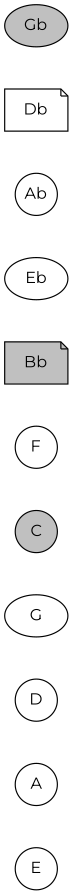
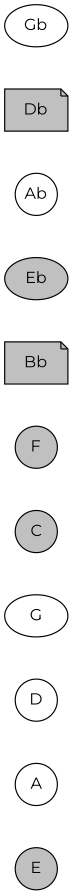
node "Gb": fillcolor gray -> white
node "Db": fillcolor white -> gray
node "Eb": fillcolor white -> gray
node "F": fillcolor white -> gray
node "E": fillcolor white -> gray
